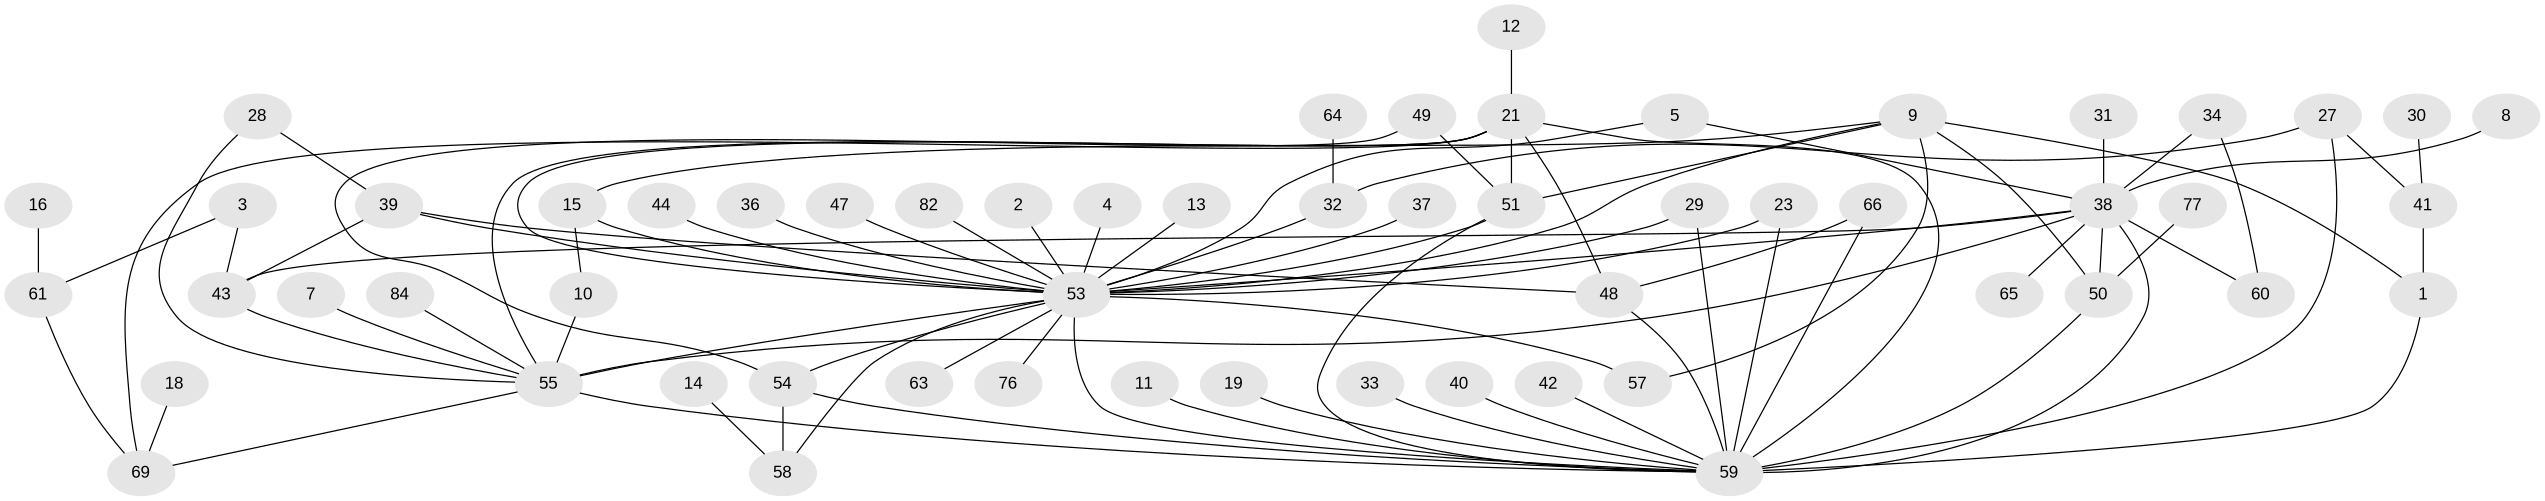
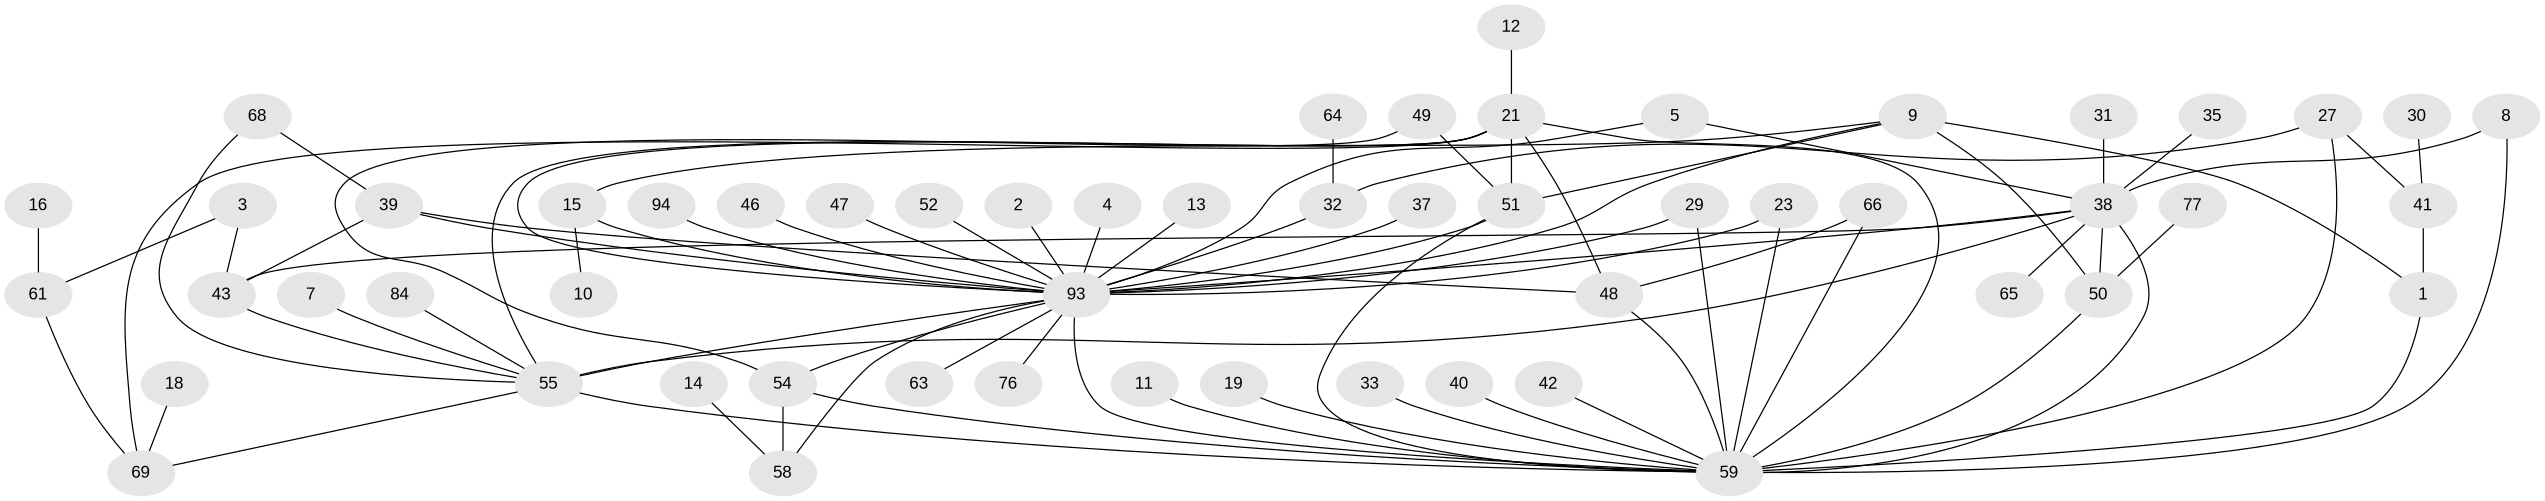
node "28": label "28" -> "68"
node "34": label "34" -> "35"
node "44": label "44" -> "94"
node "36": label "36" -> "46"
node "82": label "82" -> "52"
node "53": label "53" -> "93"
node "60": removed
edge "10" -- "55": removed
node "57": removed
edge "8" -- "59": added
